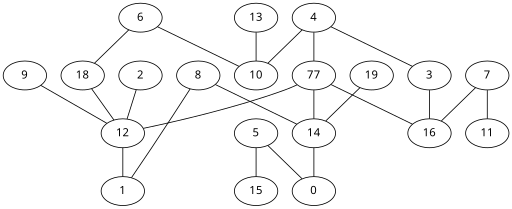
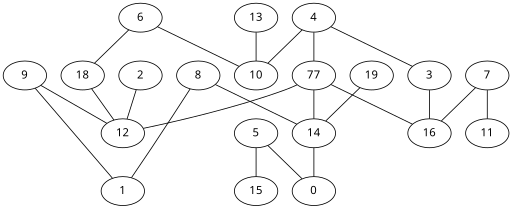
edge "12" -- "1": now "9" -- "1"
